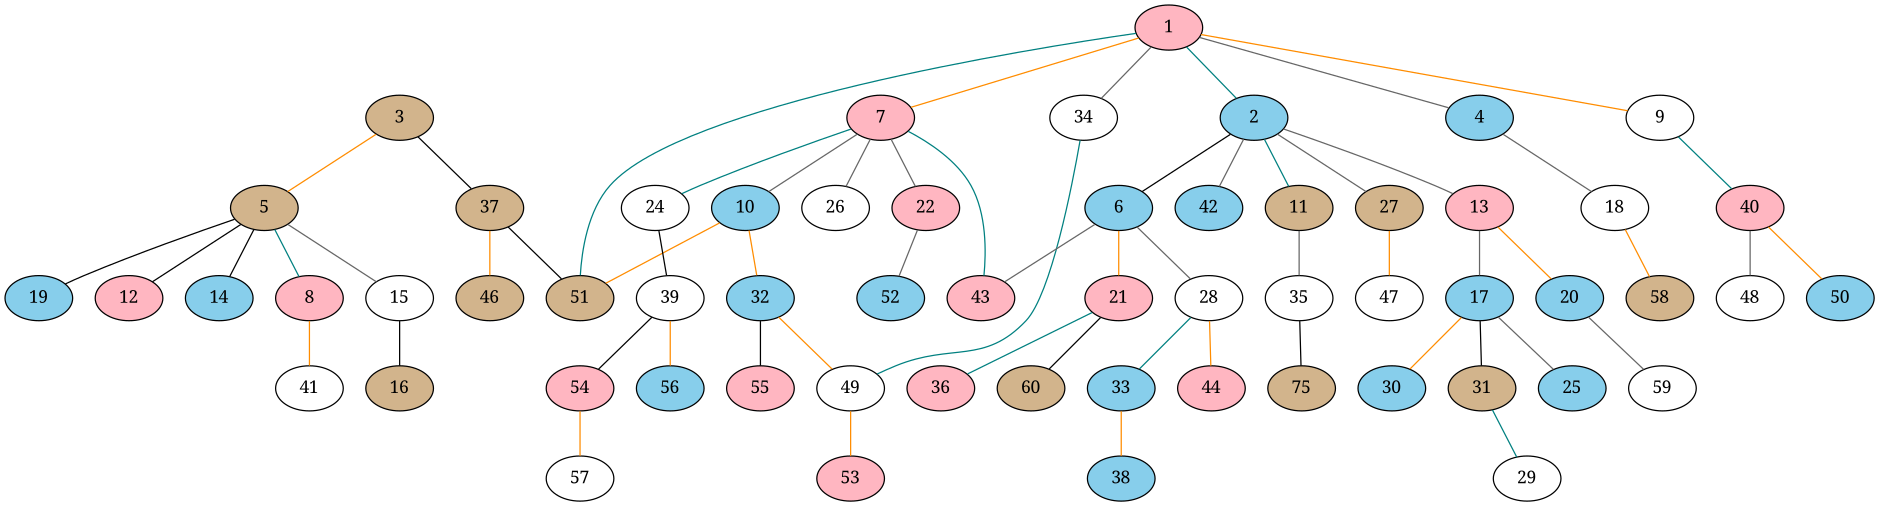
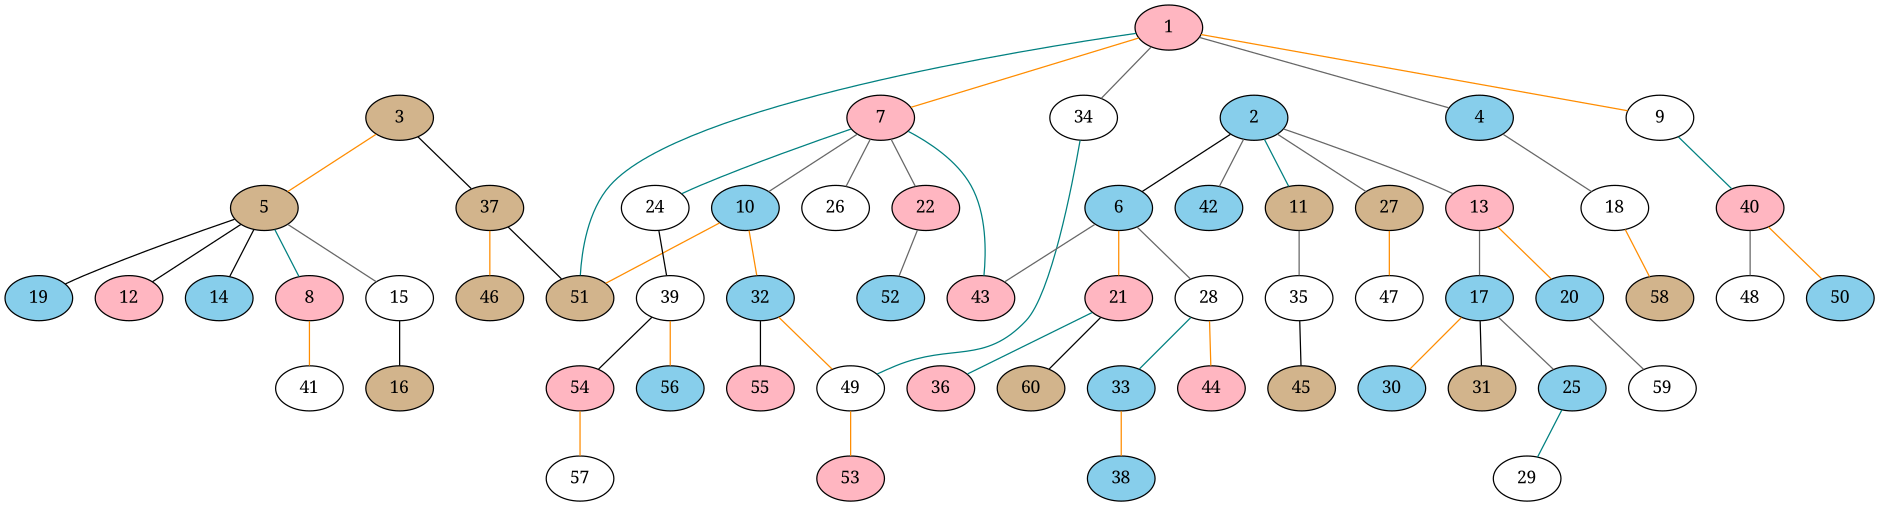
edge "1" -- "2": removed
node "75": label "75" -> "45"
edge "31" -- "29": now "25" -- "29"
